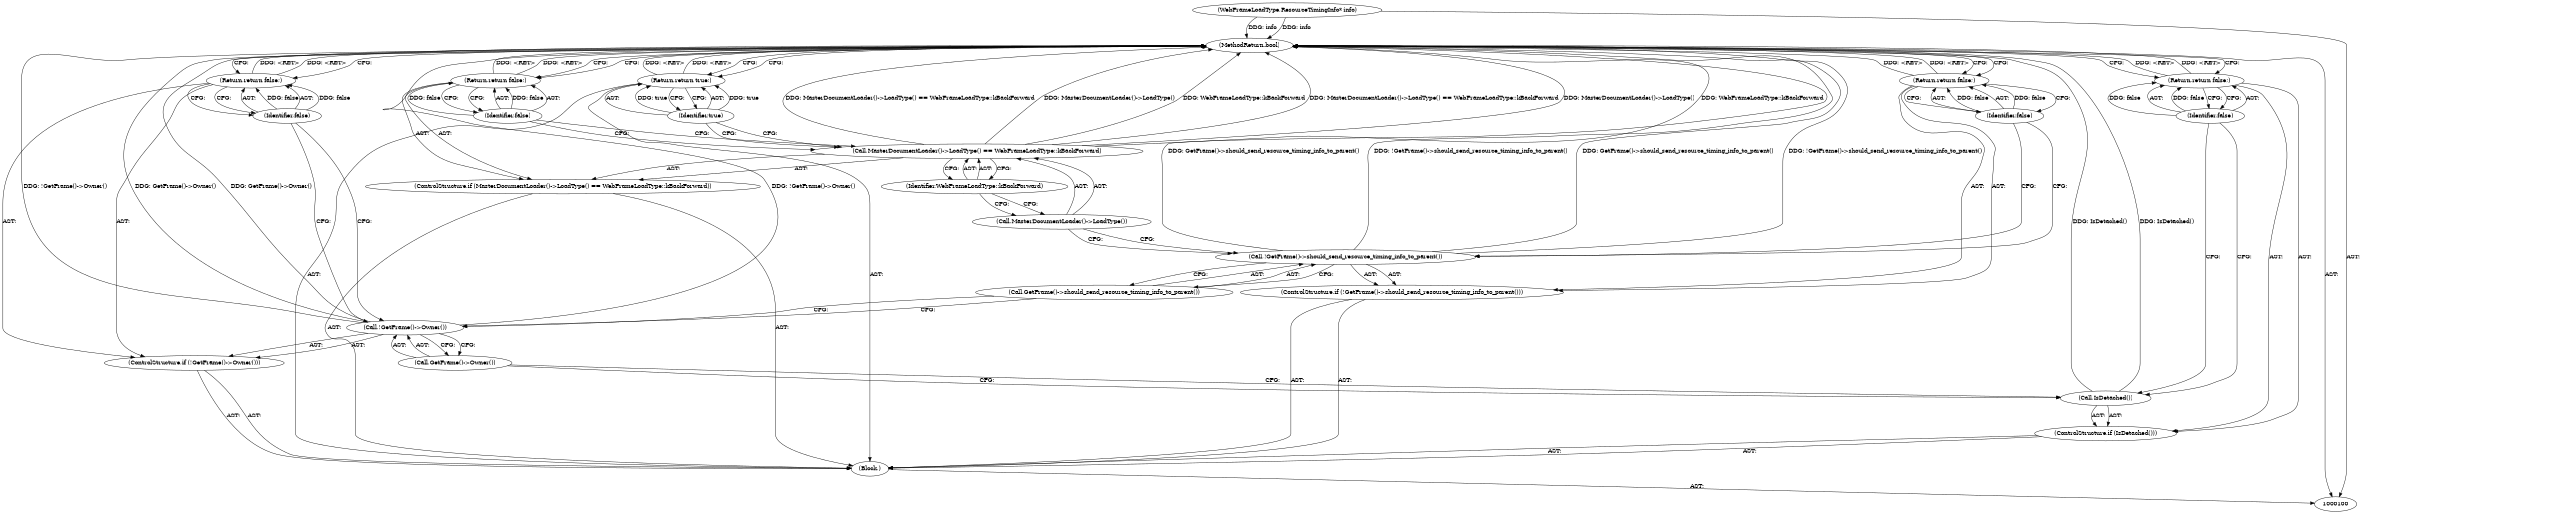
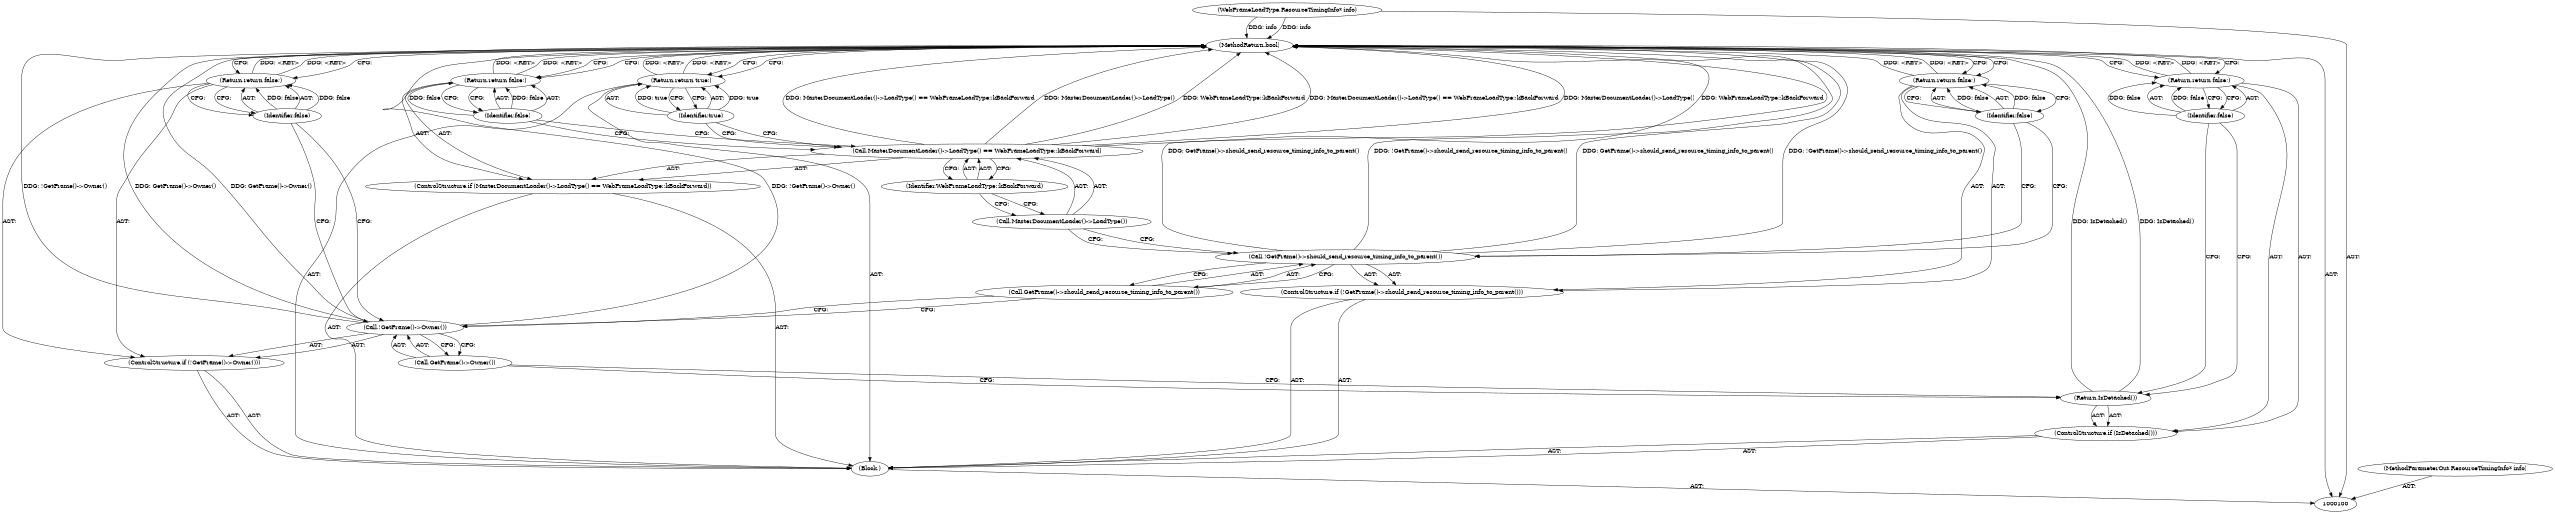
node "(Call,IsDetached())": label "(Call,IsDetached())" -> "(Return,IsDetached())"
node "(MethodParameterOut,ResourceTimingInfo* info)": added
